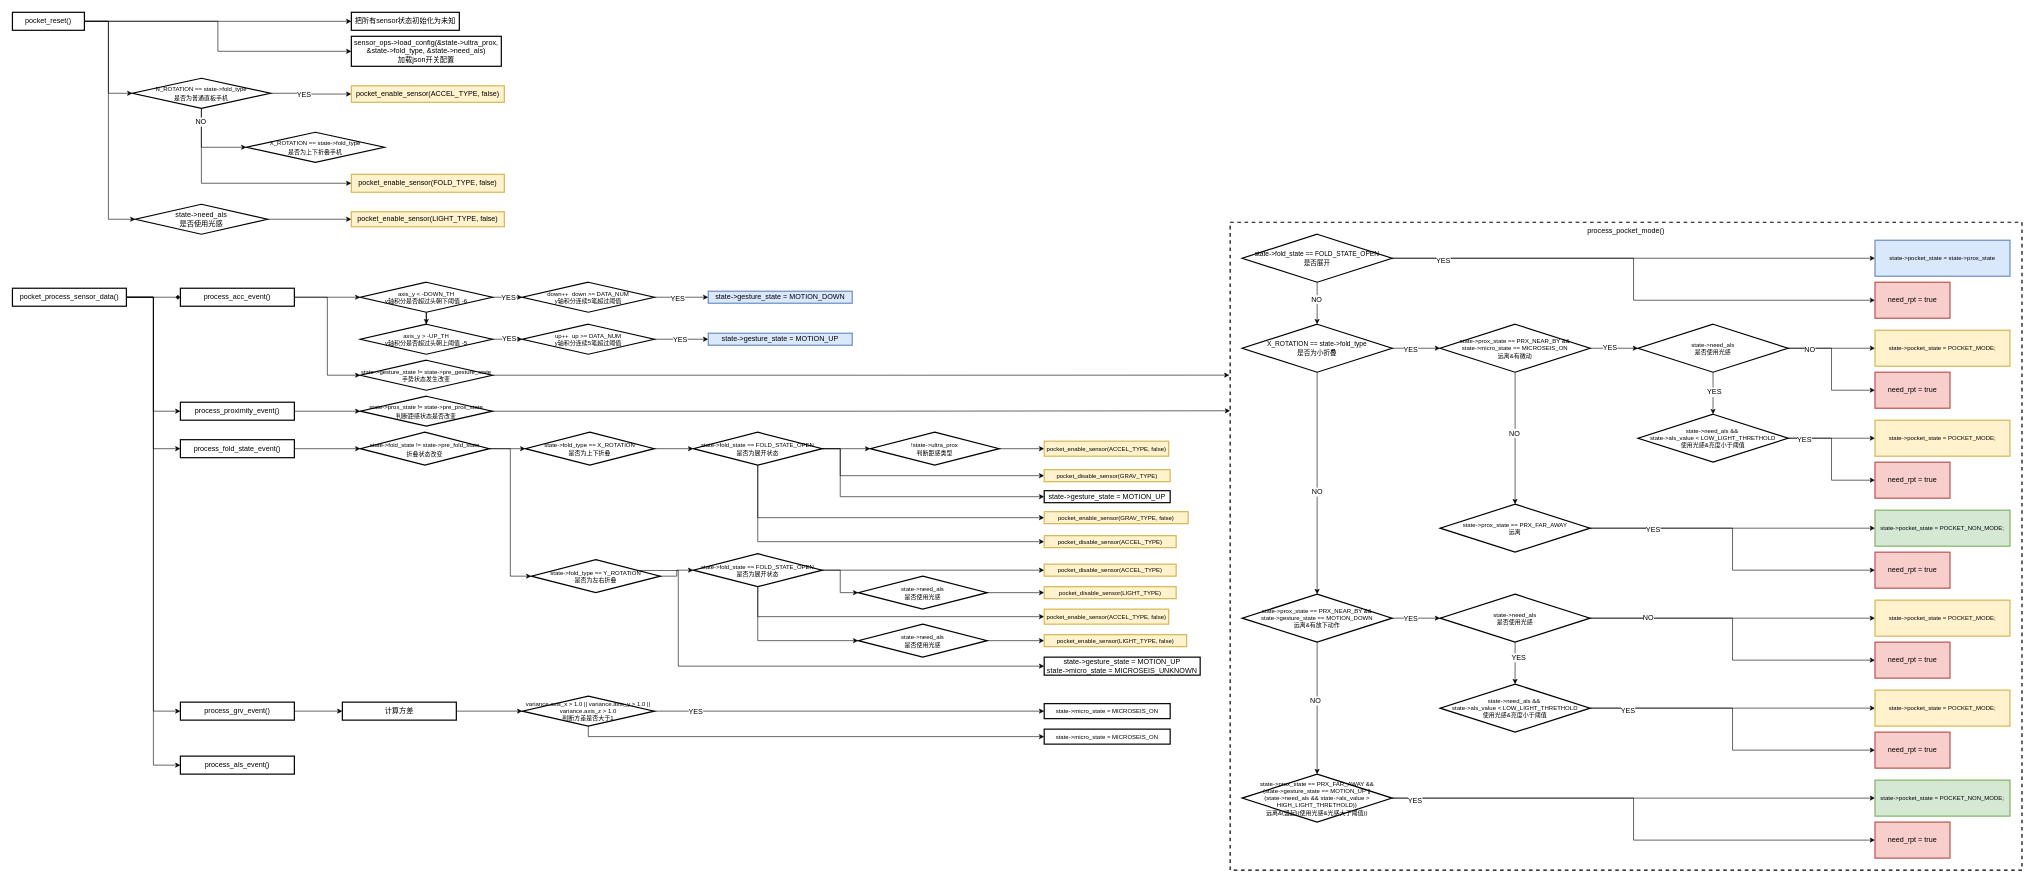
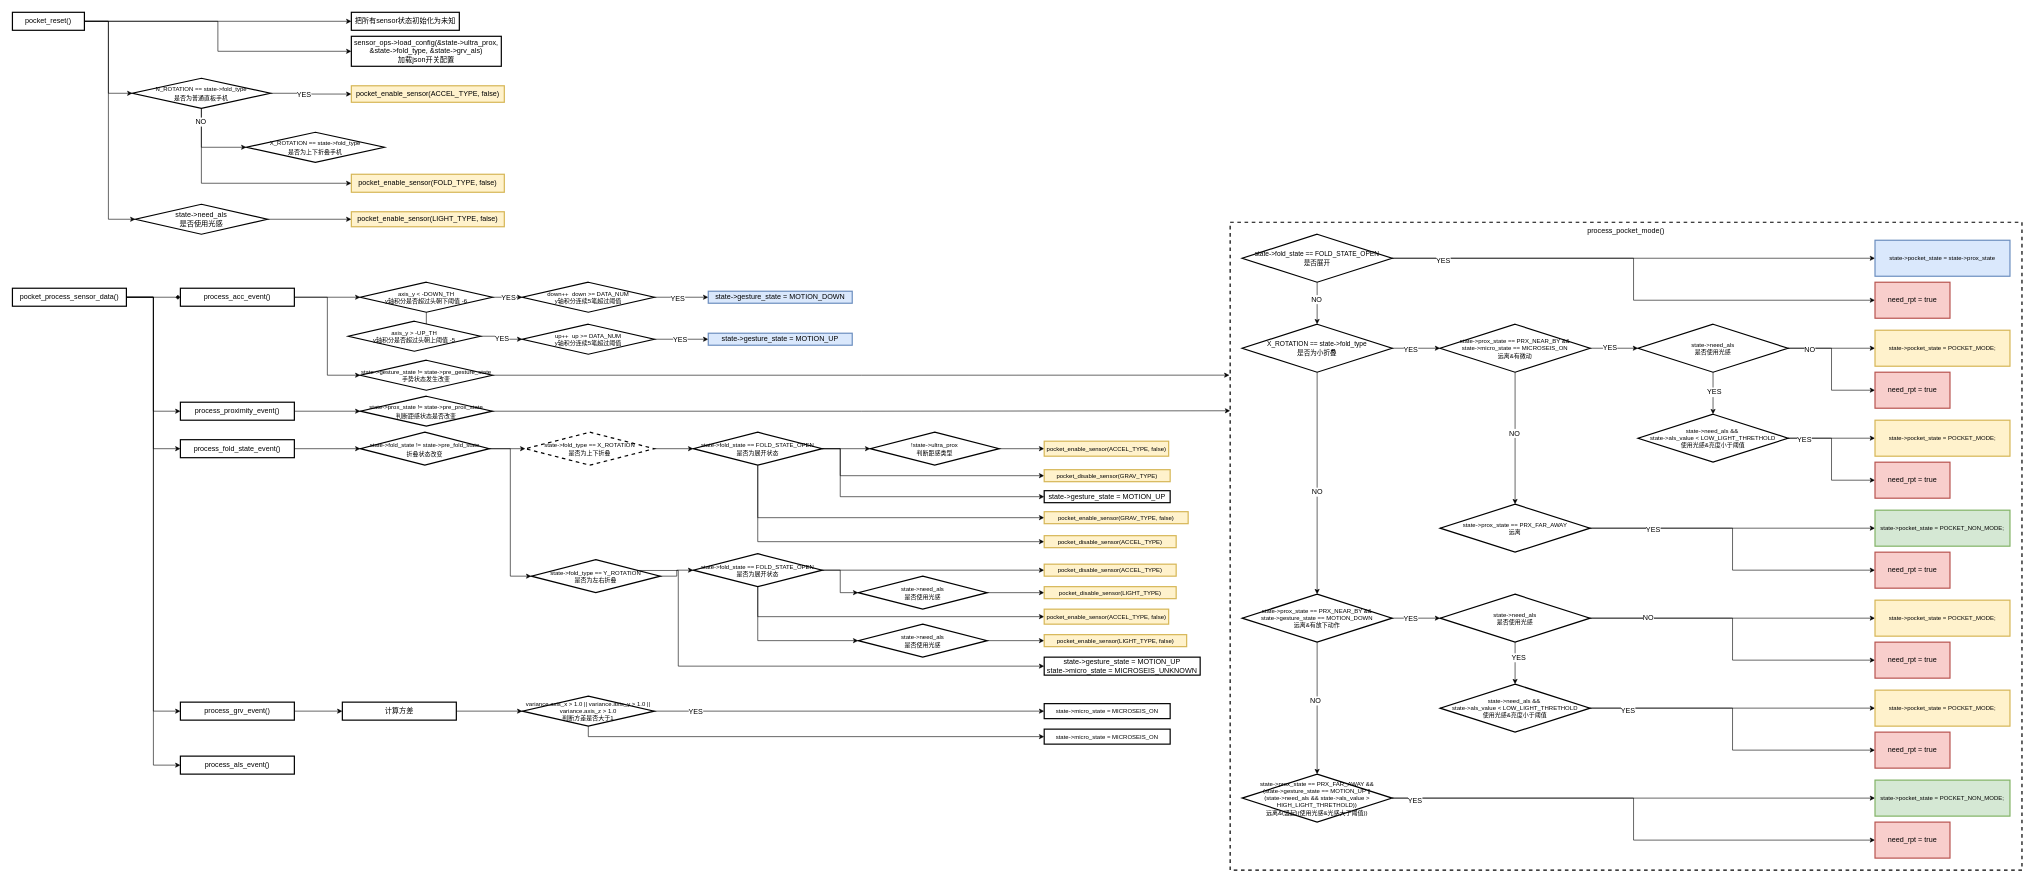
node "sensor_ops->load_config(&state->ultra_prox, &state->fold_type, &state->need_als) 加载json开关配置": label "sensor_ops->load_config(&state->ultra_prox, &state->fold_type, &state->need_als) 加载json开关配置" -> "sensor_ops->load_config(&state->ultra_prox, &state->fold_type, &state->grv_als) 加载json开关配置"
node "axis_y > -UP_TH y轴积分是否超过头朝上阈值 -5": moved (426, 339) -> (414, 336)
node "state->fold_type == X_ROTATION 是否为上下折叠": style solid -> dashed
